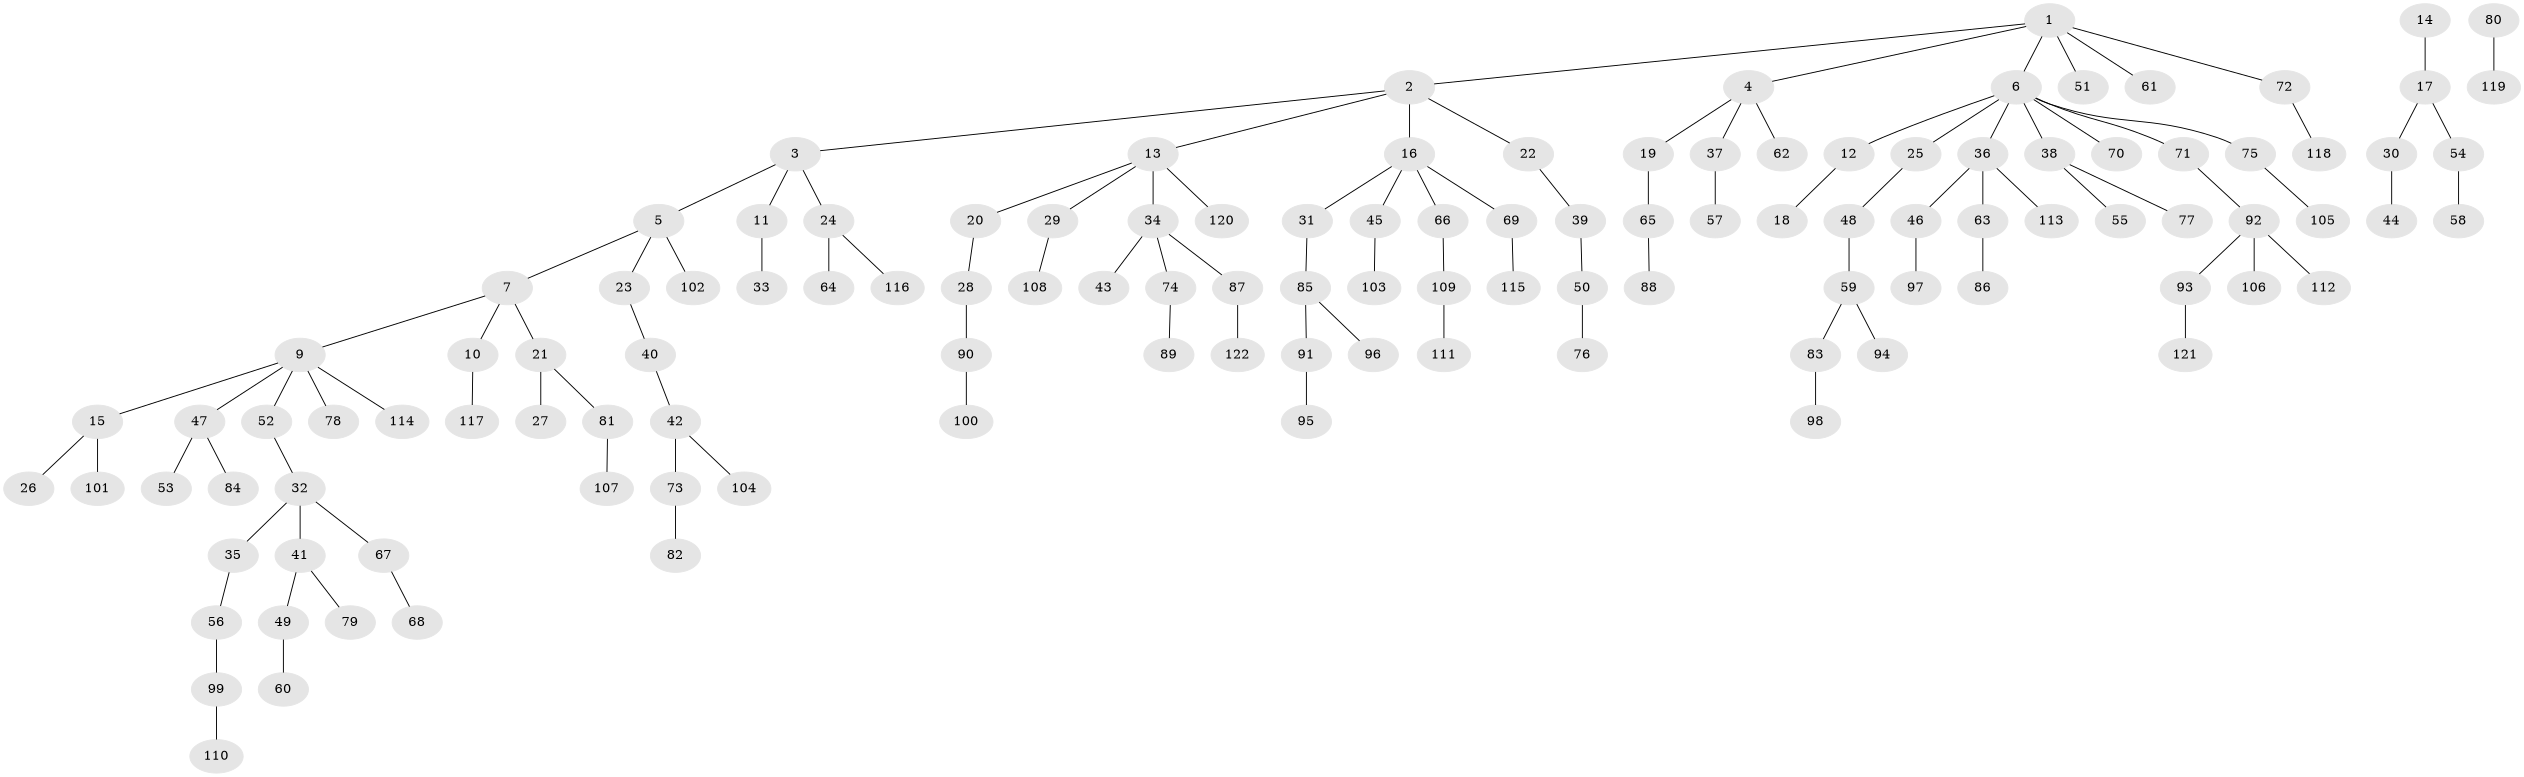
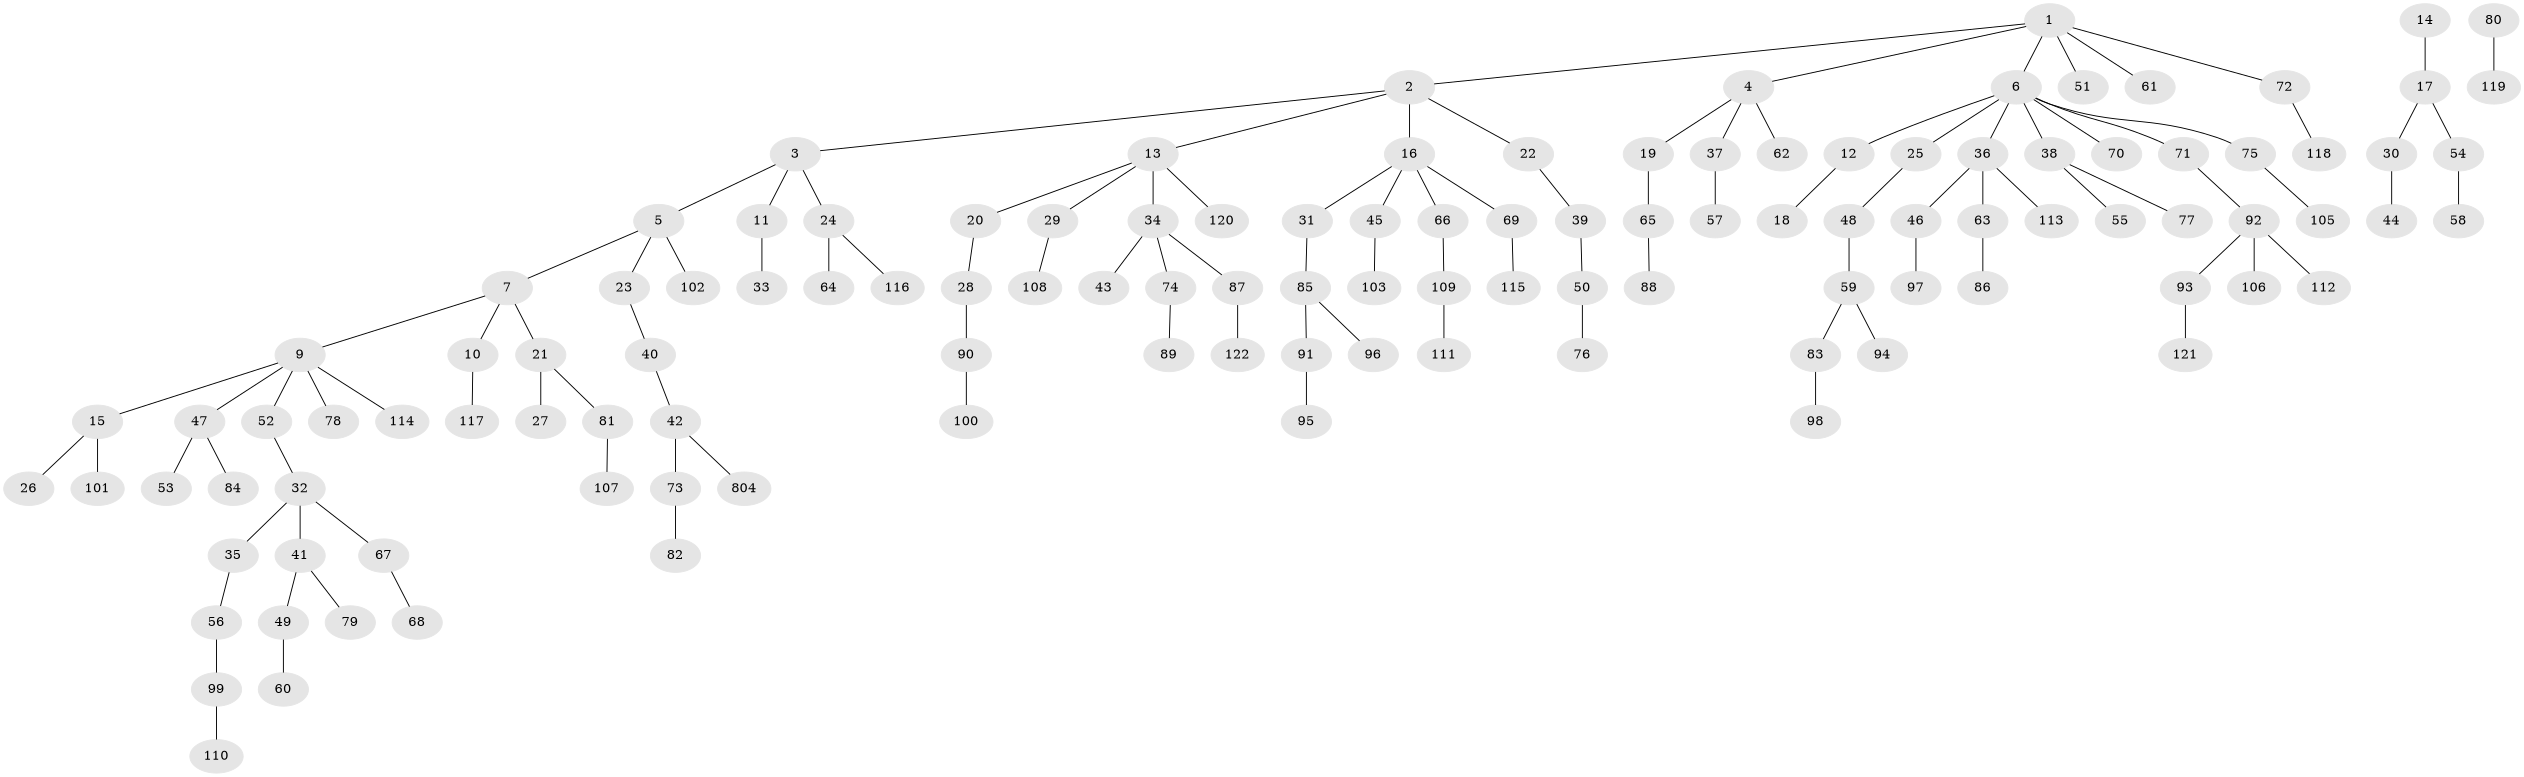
node "104": label "104" -> "804"
